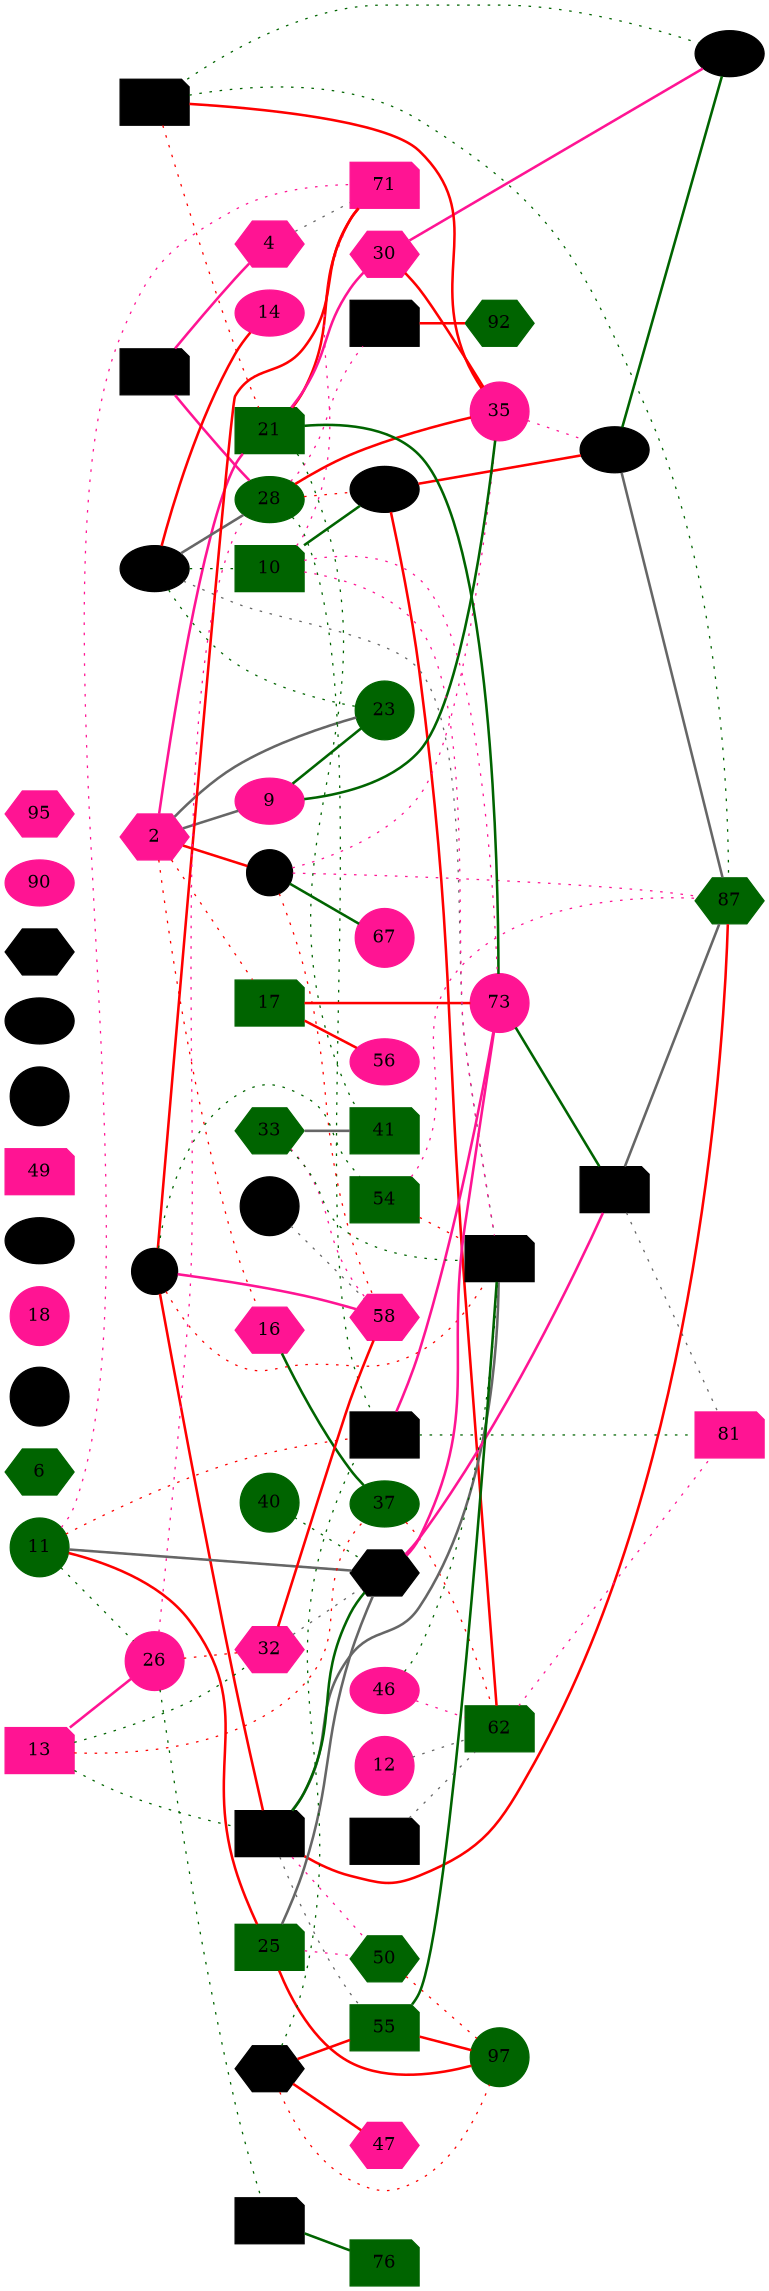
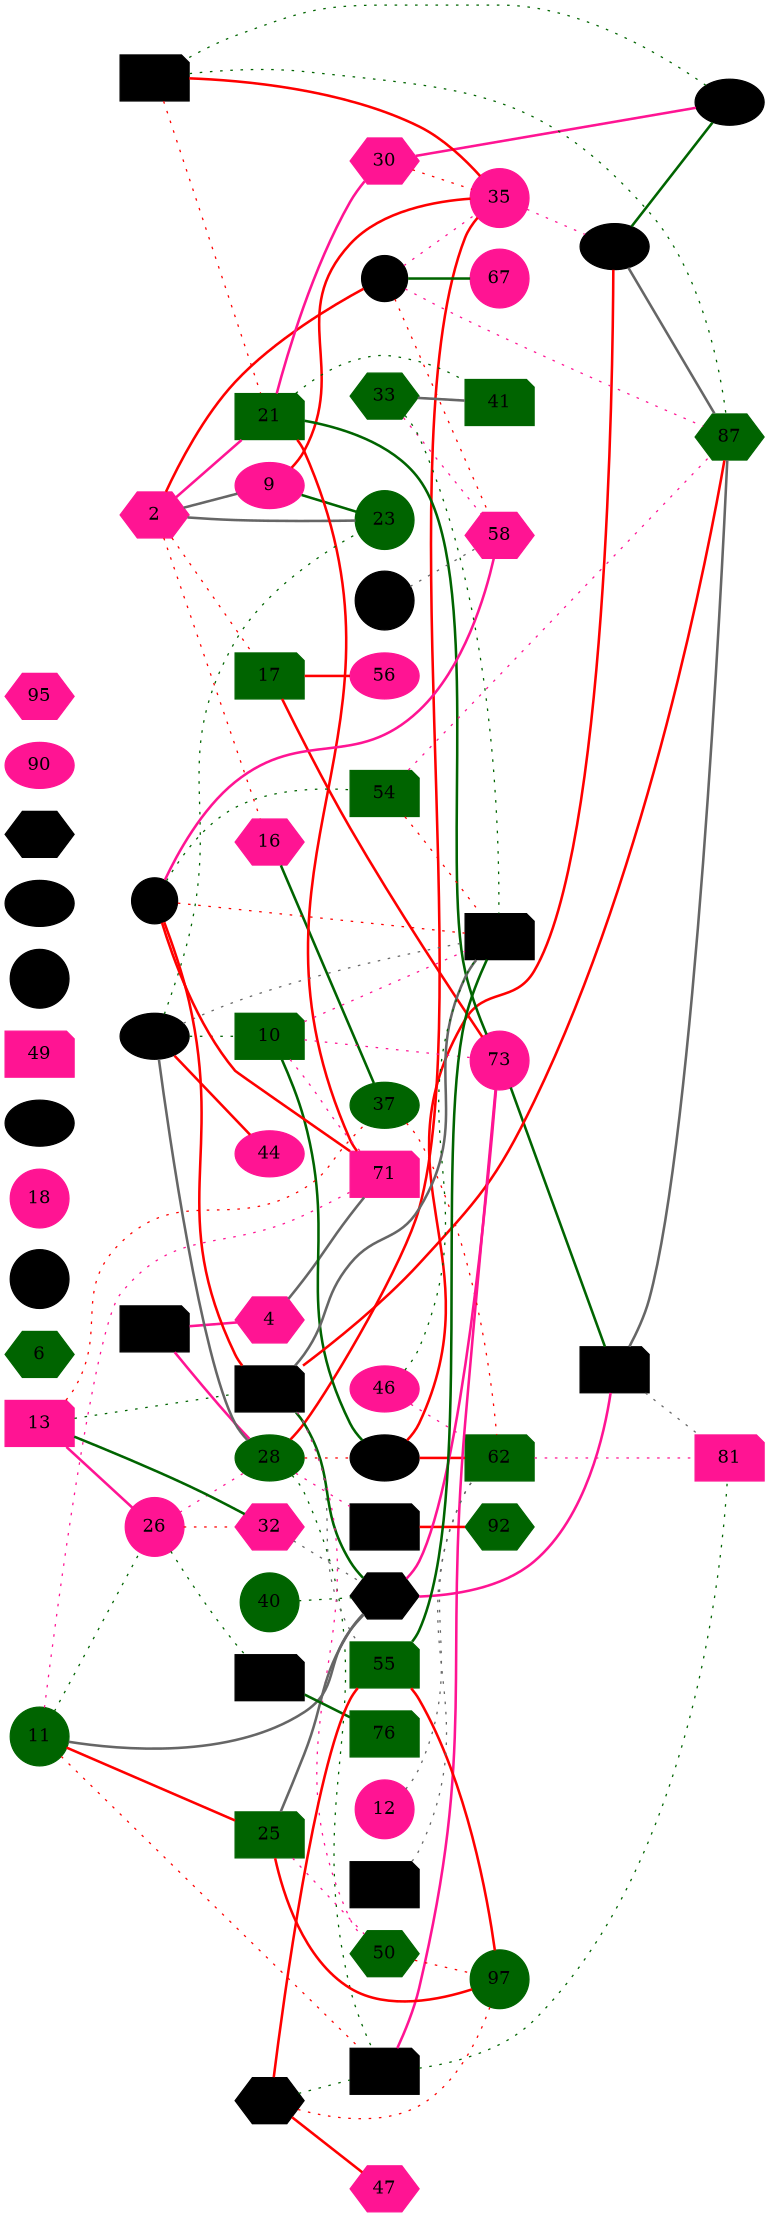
edge "71" -- "4": style dotted -> bold
node "14": label "14" -> "44"
edge "30" -- "35": style bold -> dotted
edge "35" -- "9": color darkgreen -> red
edge "58" -- "32": removed
edge "32" -- "13": style dotted -> bold
